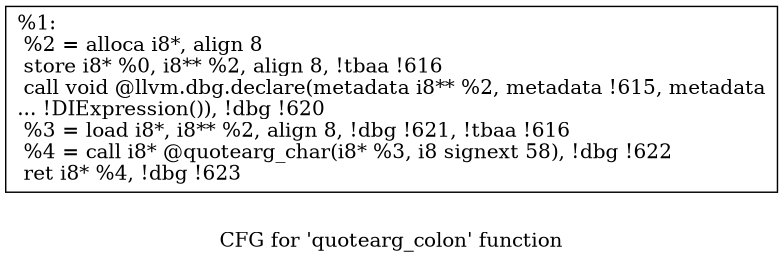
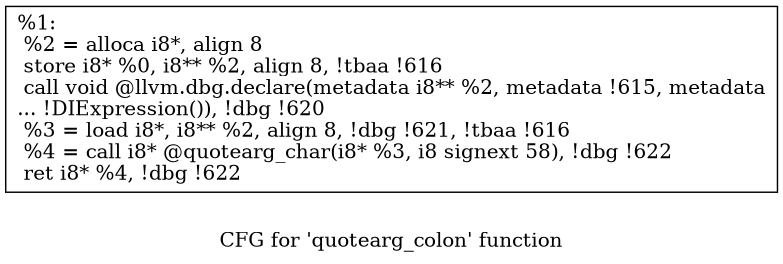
node "%1:": text "ret i8* %4, !dbg !623" -> "ret i8* %4, !dbg !622"
